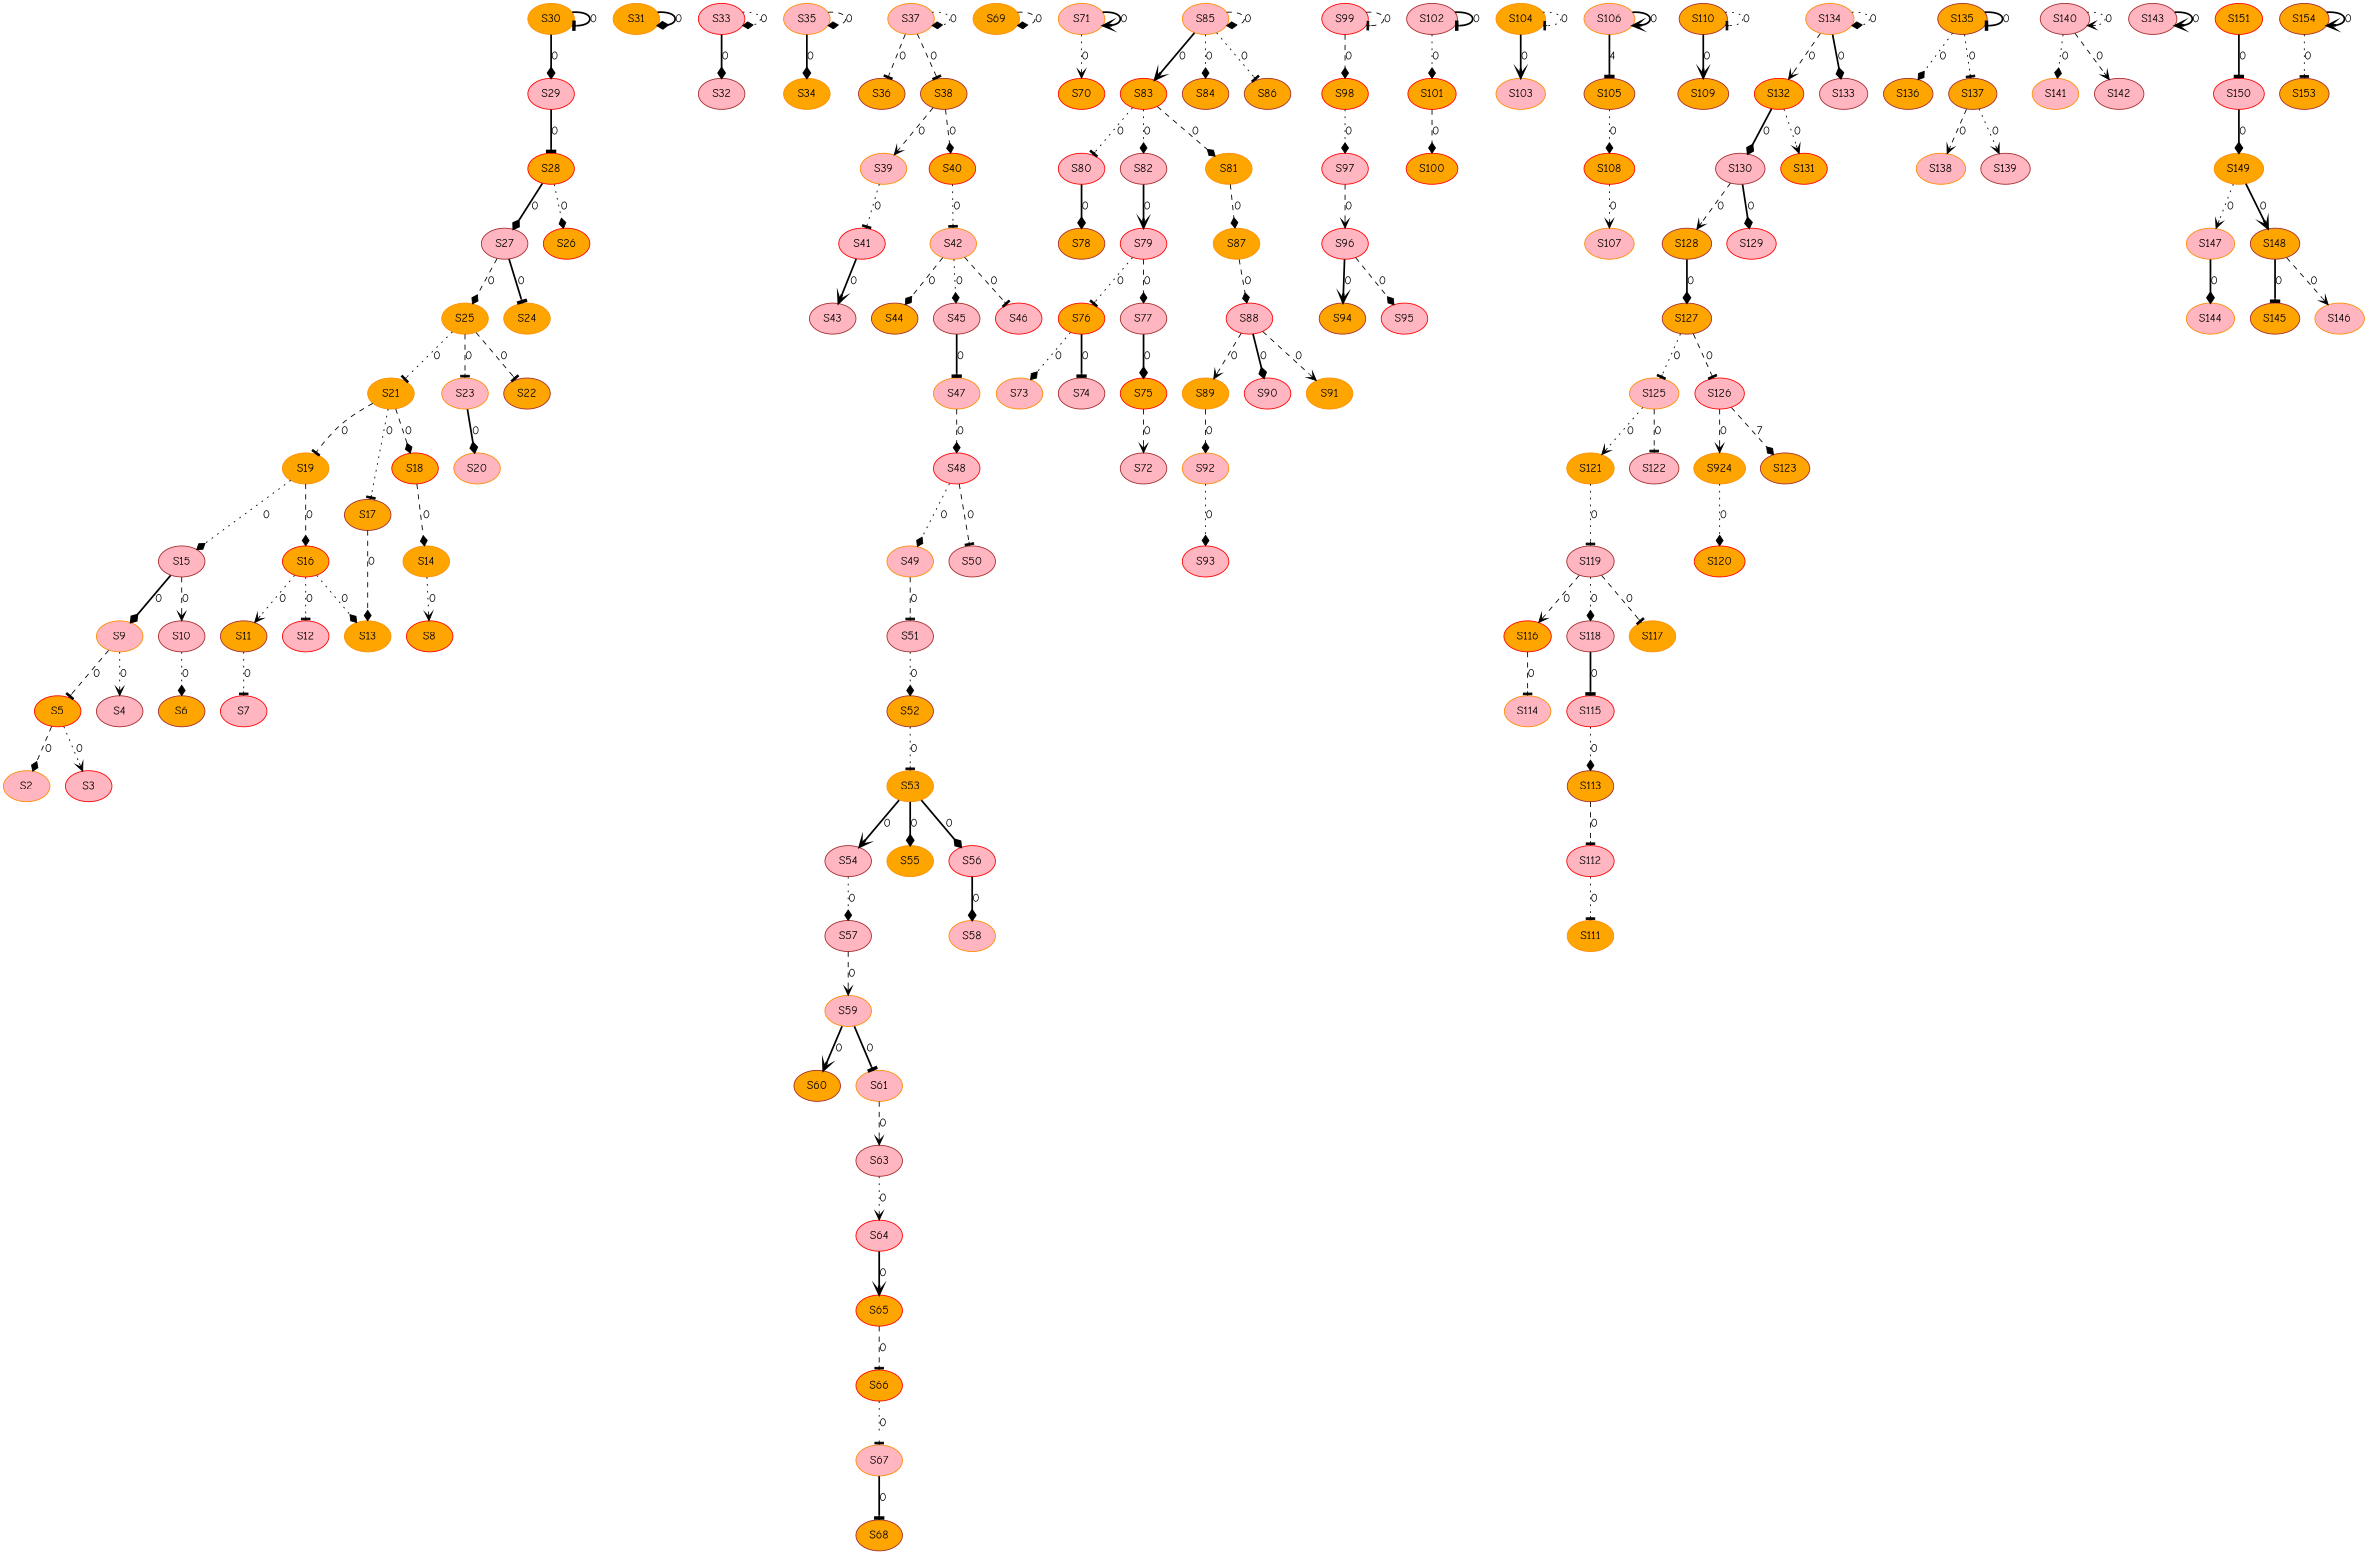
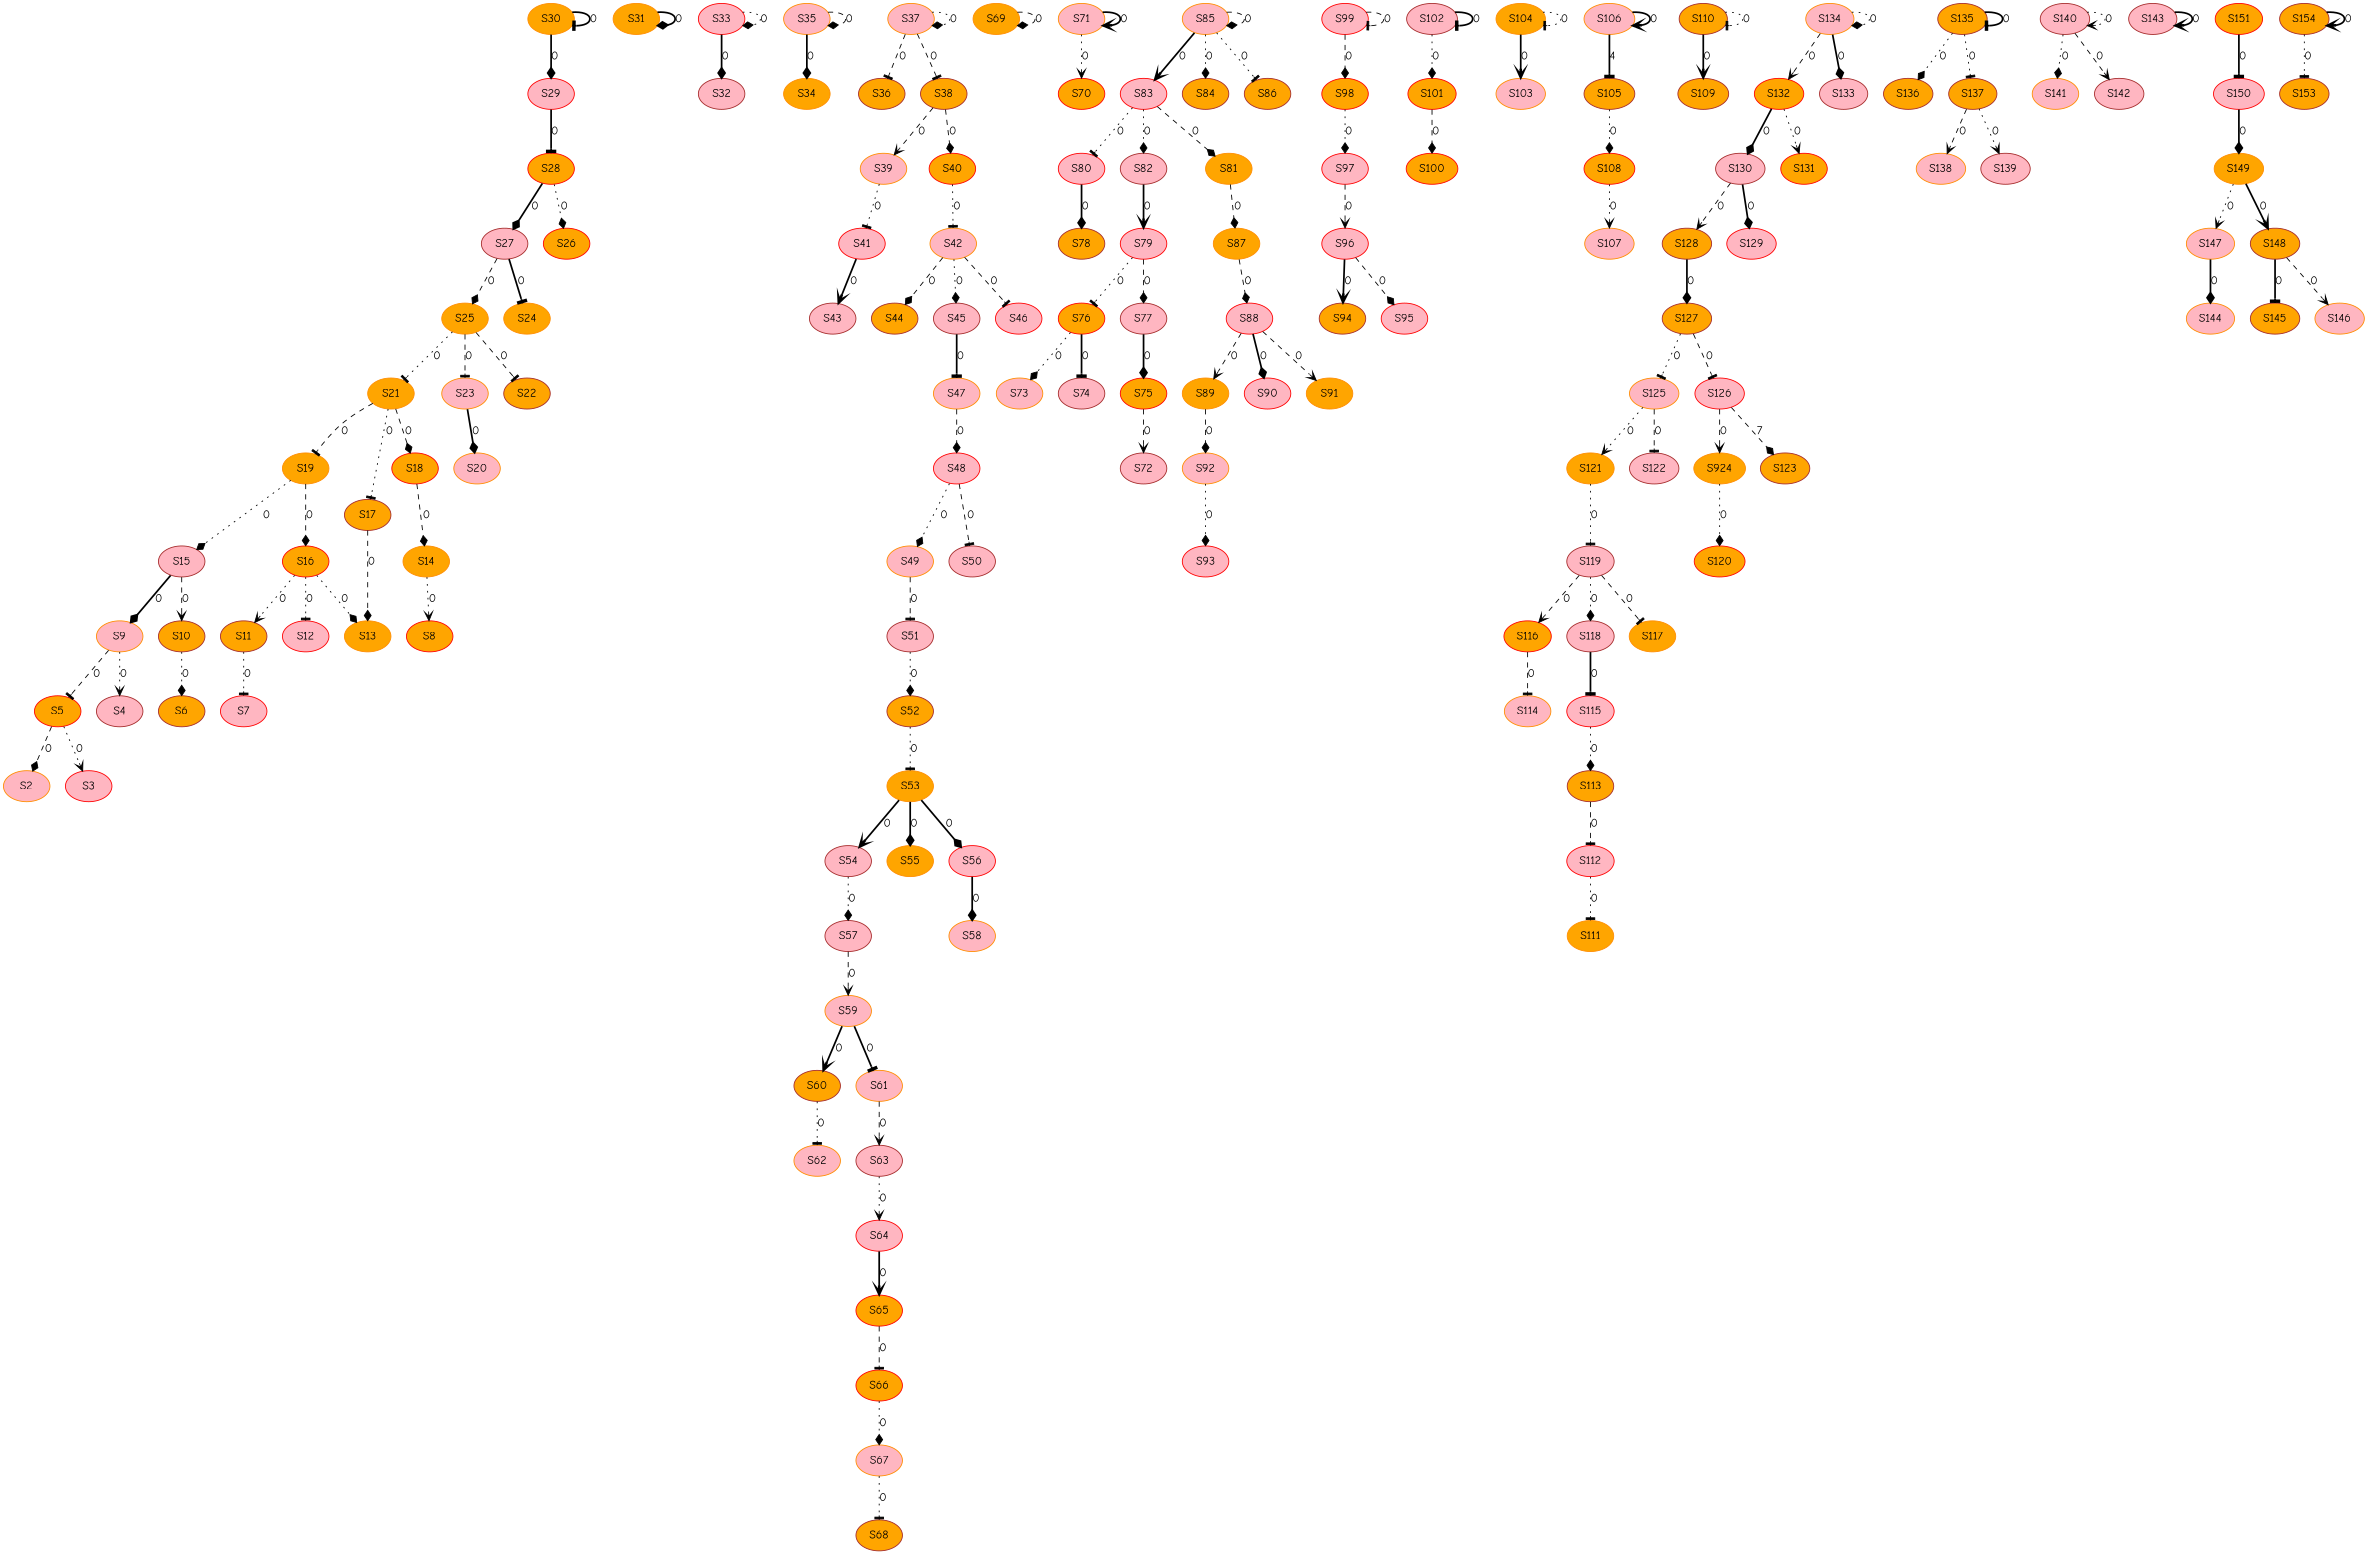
node "S83": fillcolor orange -> lightpink
node "S10": fillcolor lightpink -> orange
node "S62": added
edge "S66" -> "S67": arrowhead tee -> diamond
edge "S67" -> "S68": style bold -> dotted
